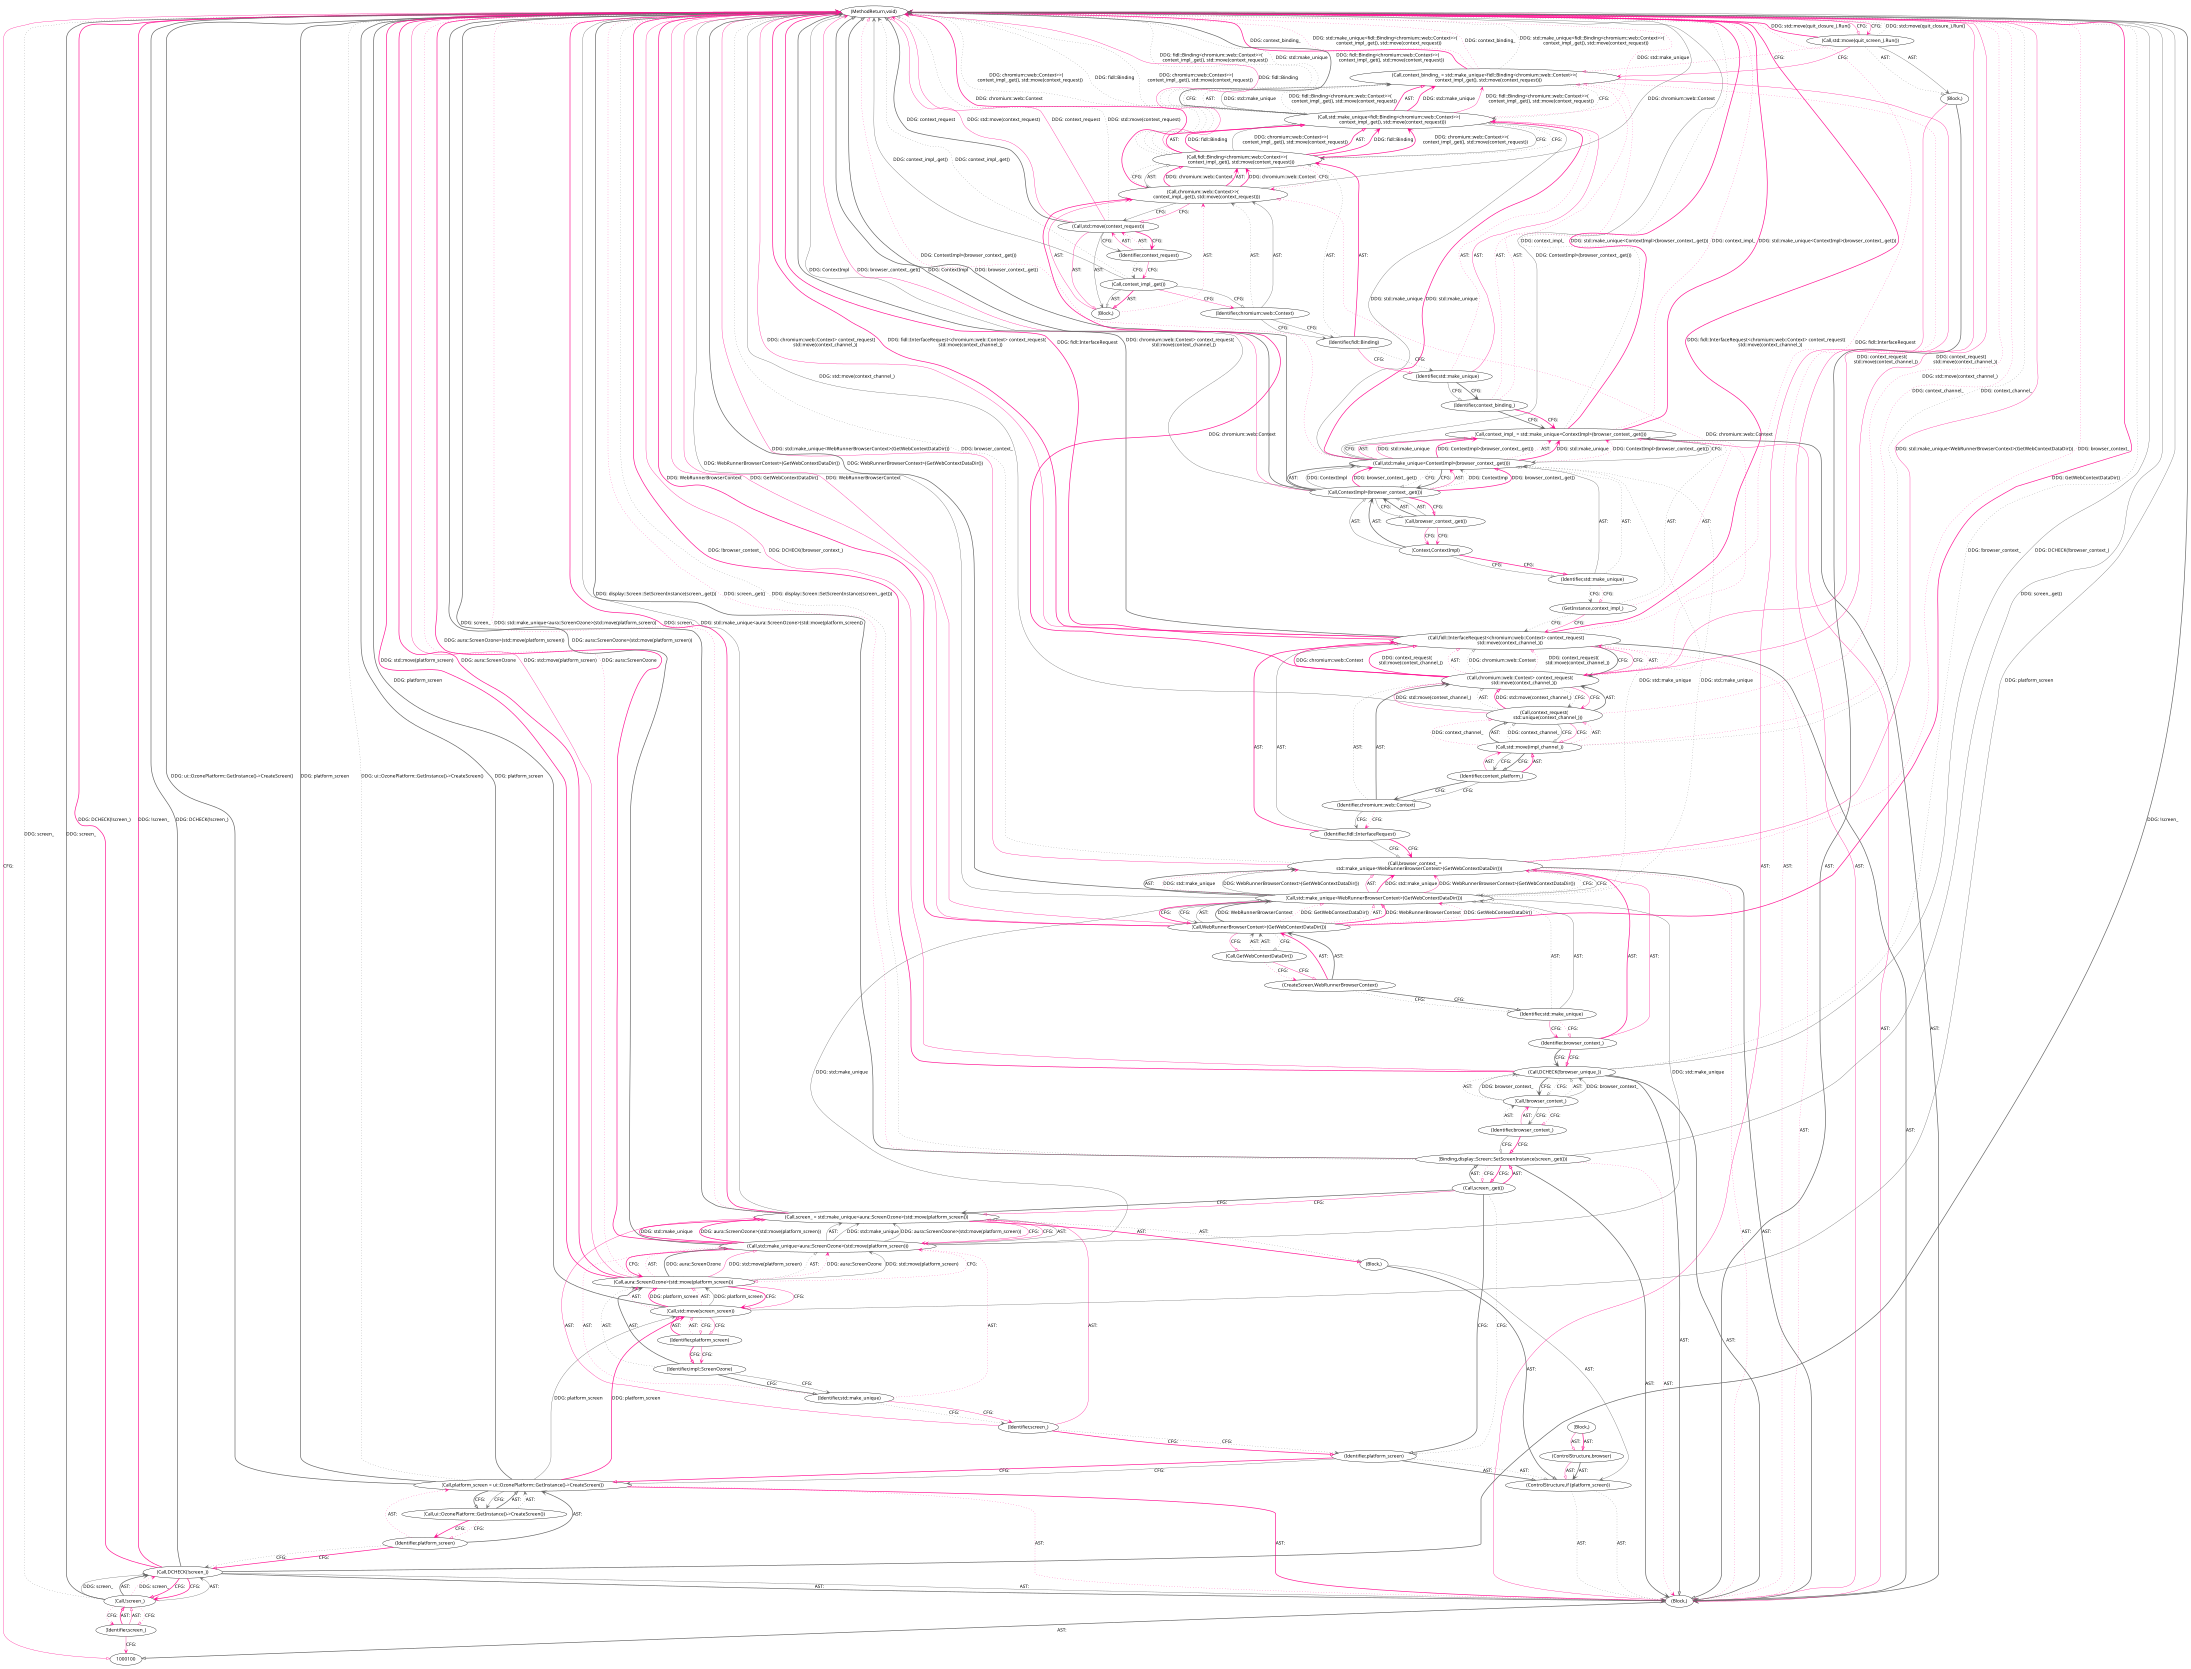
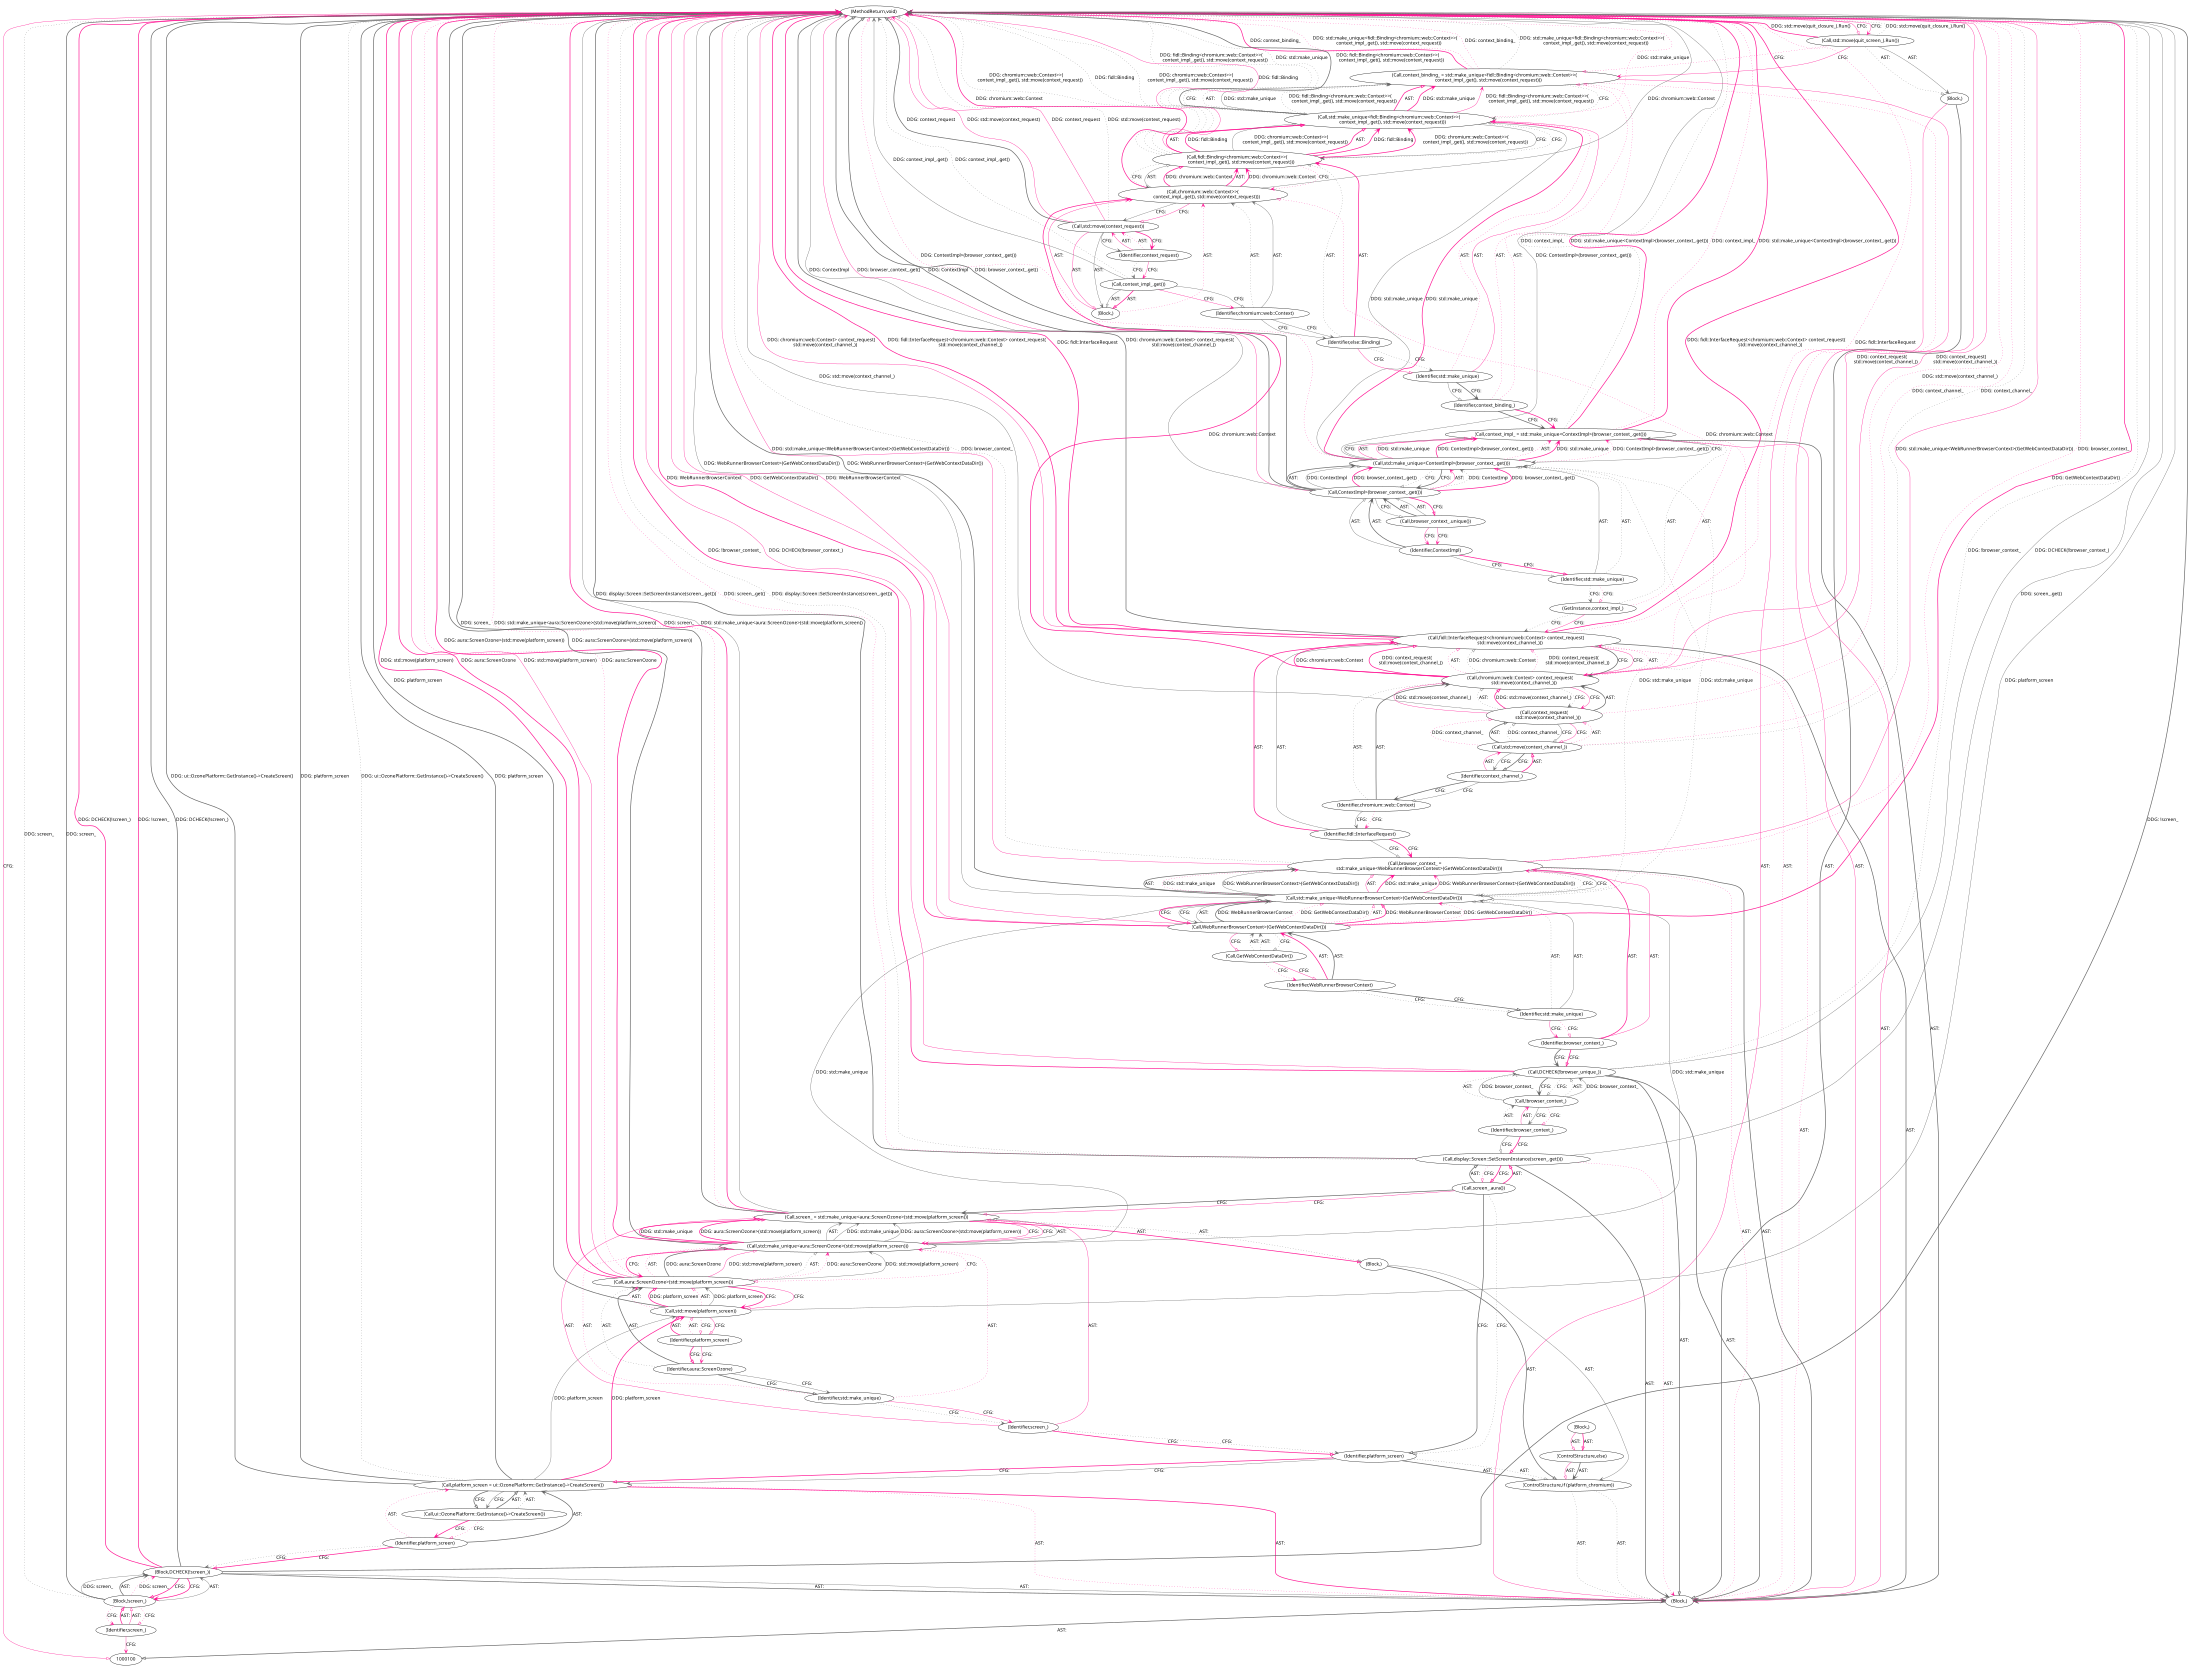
node "(Identifier,fidl::Binding)": label "(Identifier,fidl::Binding)" -> "(Identifier,else::Binding)"
node "(Call,browser_context_.get())": label "(Call,browser_context_.get())" -> "(Call,browser_context_.unique())"
node "(Context,ContextImpl)": label "(Context,ContextImpl)" -> "(Identifier,ContextImpl)"
node "(Call,context_request( std::unique(context_channel_)))": label "(Call,context_request( std::unique(context_channel_)))" -> "(Call,context_request( std::move(context_channel_)))"
node "(Call,std::move(impl_channel_))": label "(Call,std::move(impl_channel_))" -> "(Call,std::move(context_channel_))"
node "(Identifier,context_platform_)": label "(Identifier,context_platform_)" -> "(Identifier,context_channel_)"
node "(CreateScreen,WebRunnerBrowserContext)": label "(CreateScreen,WebRunnerBrowserContext)" -> "(Identifier,WebRunnerBrowserContext)"
node "(Binding,display::Screen::SetScreenInstance(screen_.get()))": label "(Binding,display::Screen::SetScreenInstance(screen_.get()))" -> "(Call,display::Screen::SetScreenInstance(screen_.get()))"
node "(Call,screen_.get())": label "(Call,screen_.get())" -> "(Call,screen_.aura())"
node "(Call,std::move(screen_screen))": label "(Call,std::move(screen_screen))" -> "(Call,std::move(platform_screen))"
node "(Identifier,impl::ScreenOzone)": label "(Identifier,impl::ScreenOzone)" -> "(Identifier,aura::ScreenOzone)"
node "(ControlStructure,browser)": label "(ControlStructure,browser)" -> "(ControlStructure,else)"
node "(ControlStructure,if (platform_screen))": label "(ControlStructure,if (platform_screen))" -> "(ControlStructure,if (platform_chromium))"
node "(Call,DCHECK(!screen_))": label "(Call,DCHECK(!screen_))" -> "(Block,DCHECK(!screen_))"
node "(Call,!screen_)": label "(Call,!screen_)" -> "(Block,!screen_)"
